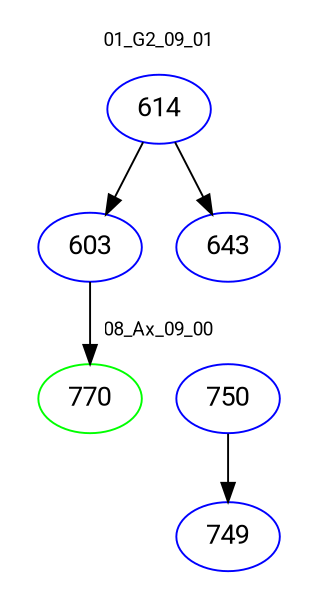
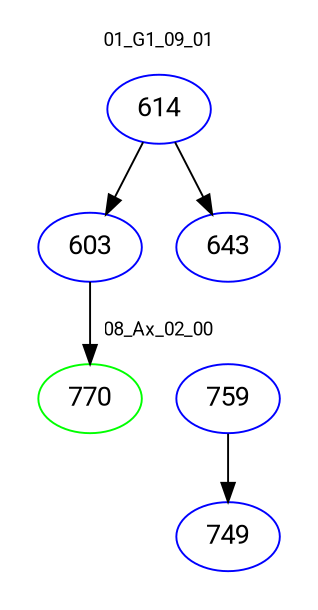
cluster "01_G2_09_01": label "01_G2_09_01" -> "01_G1_09_01"
cluster "08_Ax_09_00": label "08_Ax_09_00" -> "08_Ax_02_00"
node "750": label "750" -> "759"
